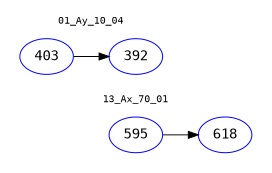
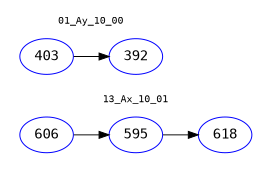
cluster "01_Ay_10_04": label "01_Ay_10_04" -> "01_Ay_10_00"
cluster "13_Ax_70_01": label "13_Ax_70_01" -> "13_Ax_10_01"
node "606": added
